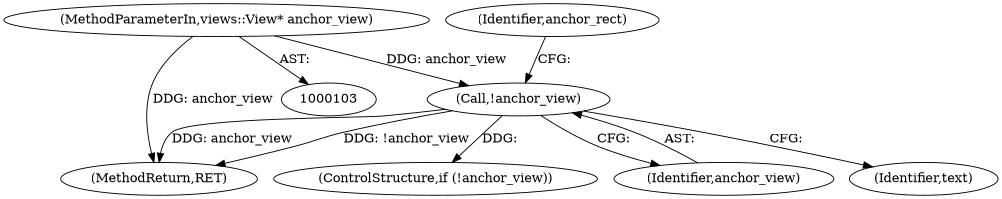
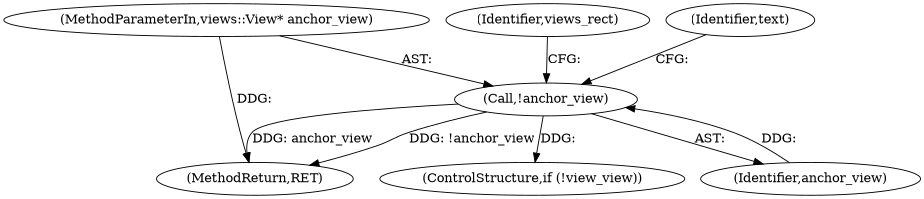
node "(Identifier,anchor_rect)": label "(Identifier,anchor_rect)" -> "(Identifier,views_rect)"
edge "(MethodParameterIn,views::View* anchor_view)" -> "(Call,!anchor_view)": label "DDG: anchor_view" -> "AST: "
edge "(MethodParameterIn,views::View* anchor_view)" -> "(MethodReturn,RET)": label "DDG: anchor_view" -> "DDG: "
node "1000103": removed
edge "(Call,!anchor_view)" -> "(Identifier,text)": reversed
edge "(Call,!anchor_view)" -> "(Identifier,anchor_view)": label "CFG: " -> "AST: "
edge "(Identifier,anchor_view)" -> "(Call,!anchor_view)": label "AST: " -> "DDG: "
node "(ControlStructure,if (!anchor_view))": label "(ControlStructure,if (!anchor_view))" -> "(ControlStructure,if (!view_view))"
